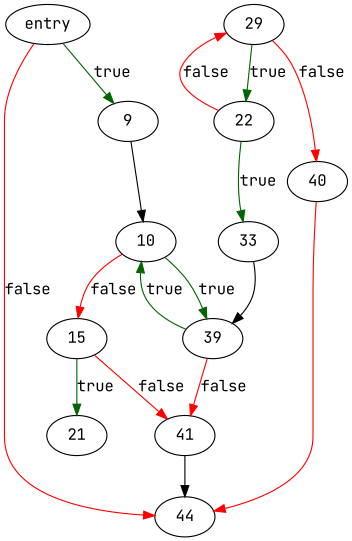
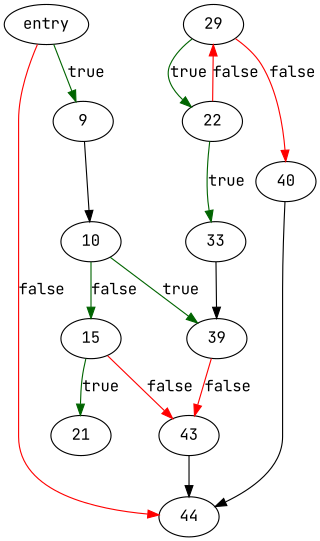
edge "10" -> "15": color red -> darkgreen
edge "39" -> "10": removed, label "true"
edge "40" -> "44": color red -> black
node "41": label "41" -> "43"
